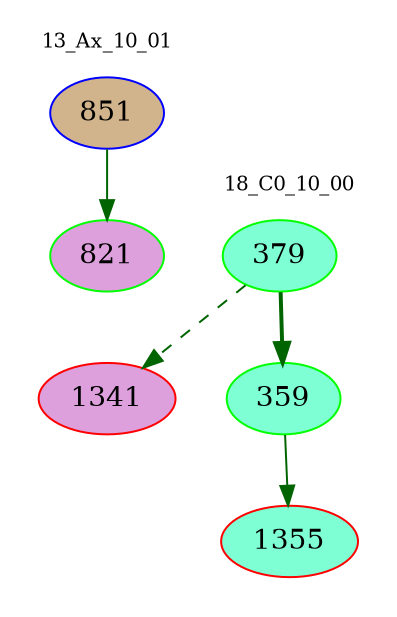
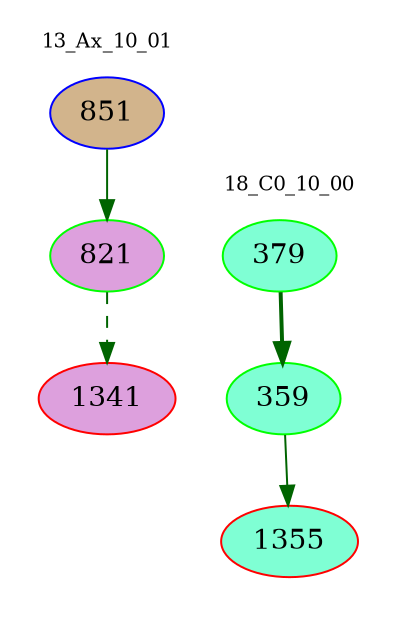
edge "379" -> "1341": now "821" -> "1341"
